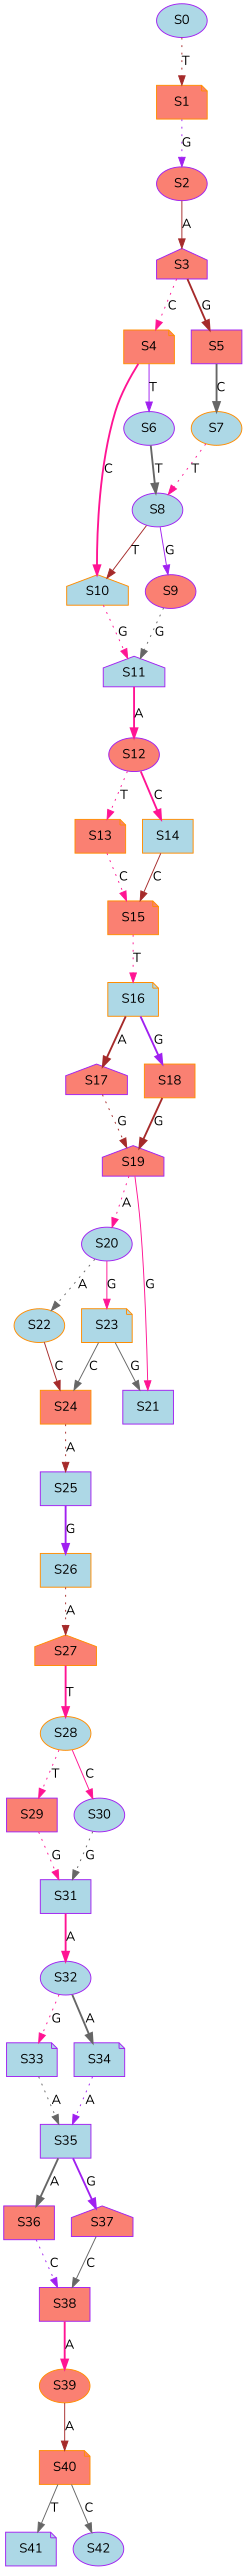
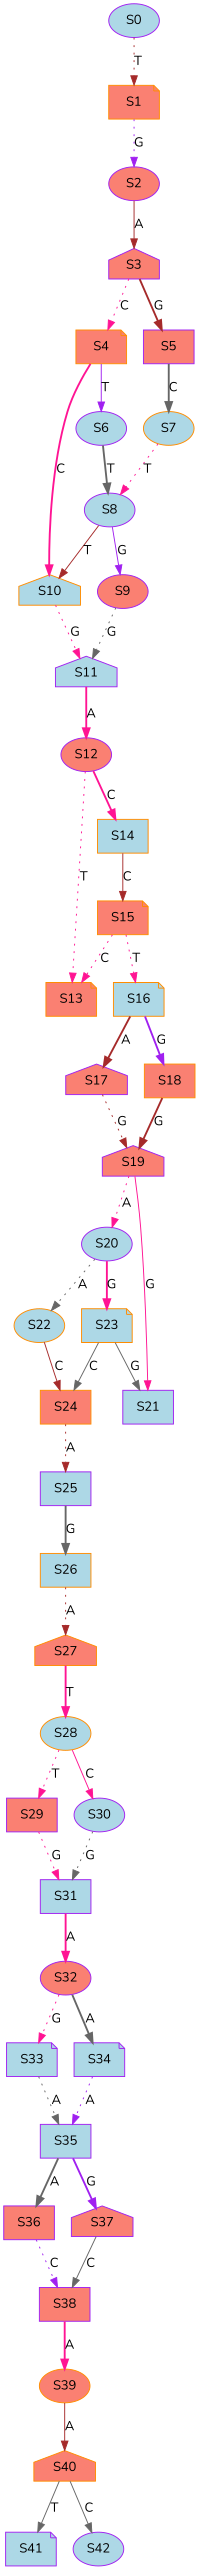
edge "S13" -> "S15": reversed
edge "S20" -> "S23": style solid -> bold
edge "S25" -> "S26": color purple -> gray40
node "S32": fillcolor lightblue -> salmon
node "S40": shape note -> house
